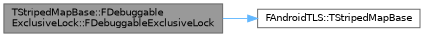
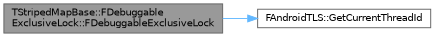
node "FAndroidTLS::TStripedMapBase": label "FAndroidTLS::TStripedMapBase" -> "FAndroidTLS::GetCurrentThreadId"
